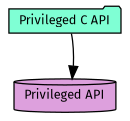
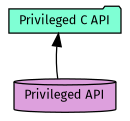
edge "Privileged C API" -> "Privileged API": reversed
